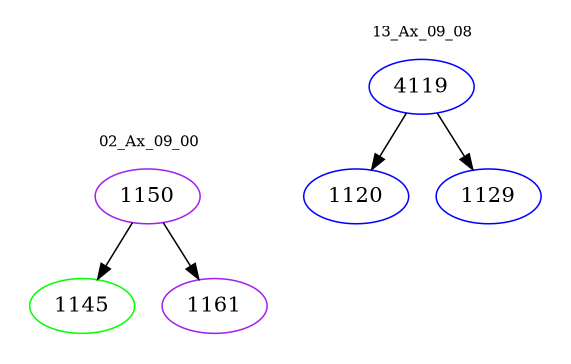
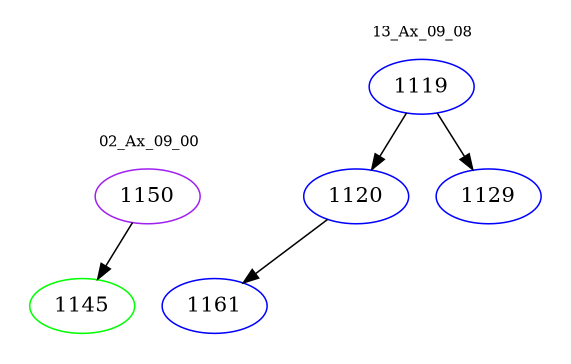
node "4119": label "4119" -> "1119"
edge "1150" -> "1161": now "1120" -> "1161"
node "1161": color purple -> blue
